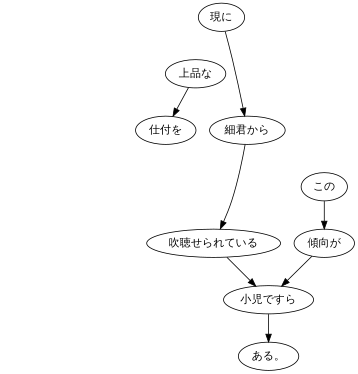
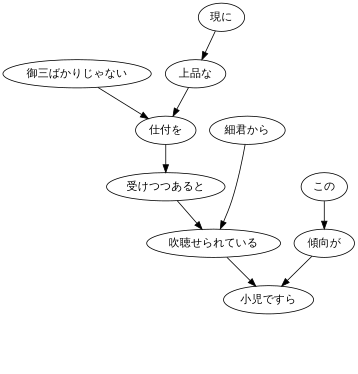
edge "現に" -> "細君から": now "現に" -> "上品な"
node "御三ばかりじゃない": added
node "受けつつあると": added
node "ある。": removed
